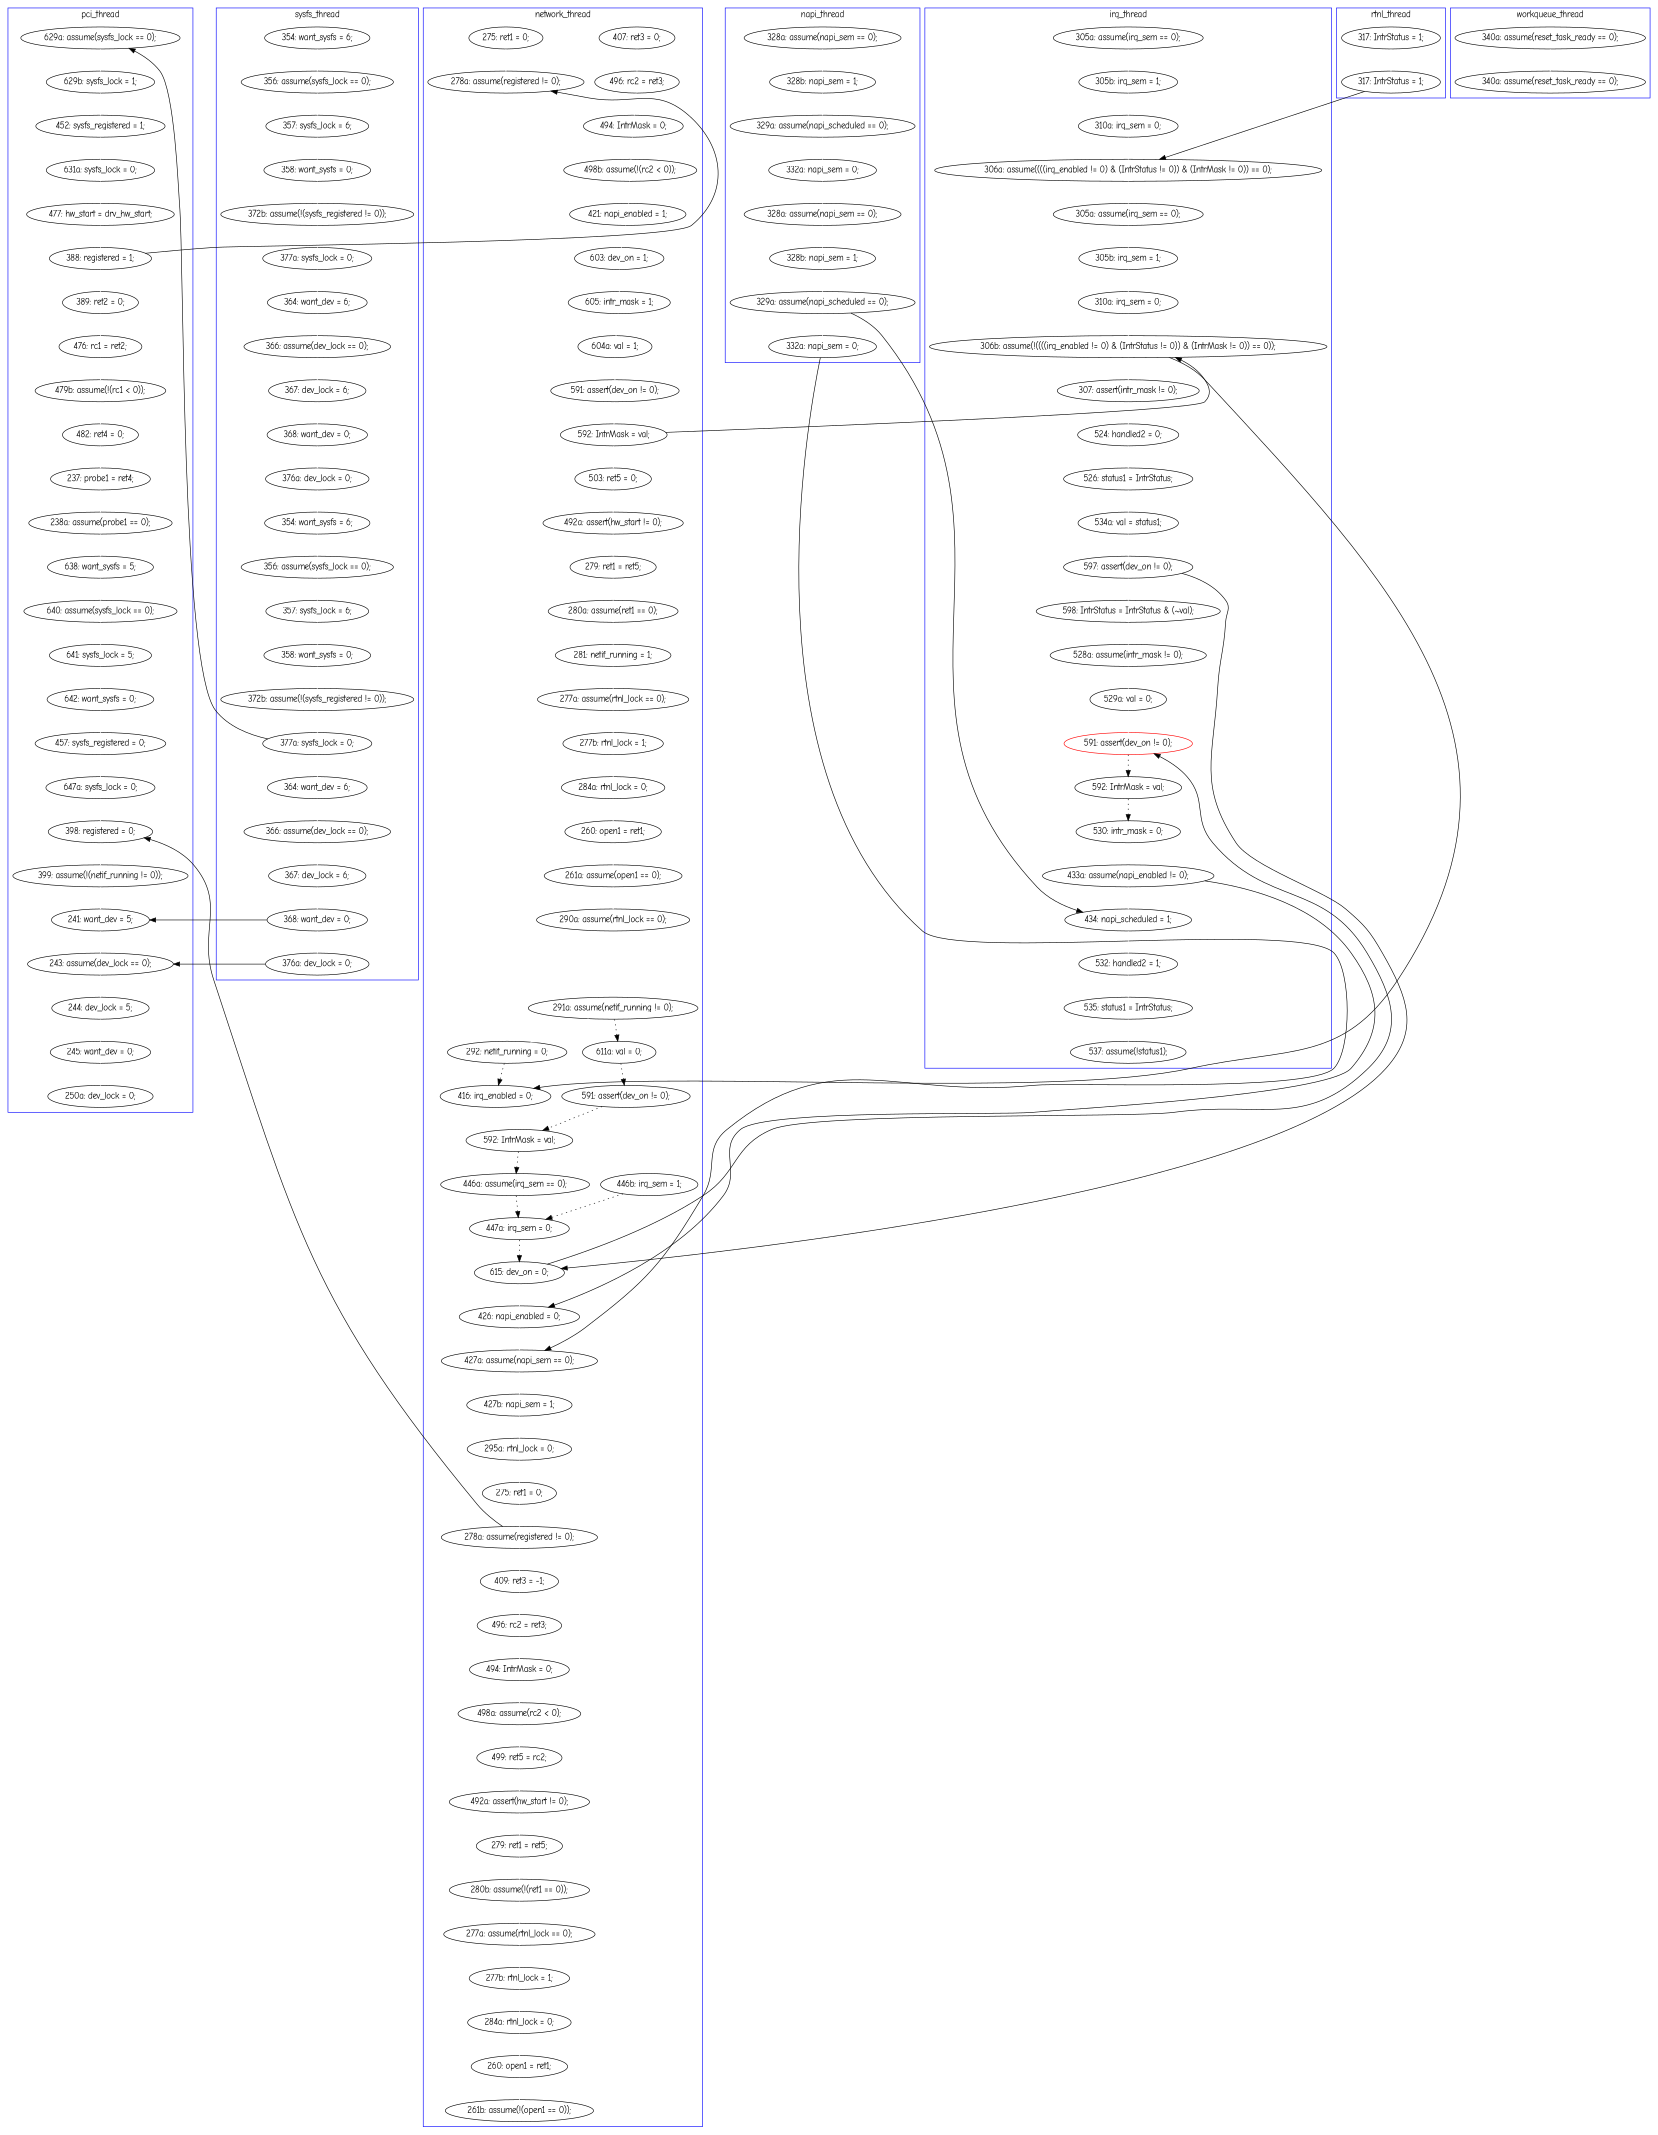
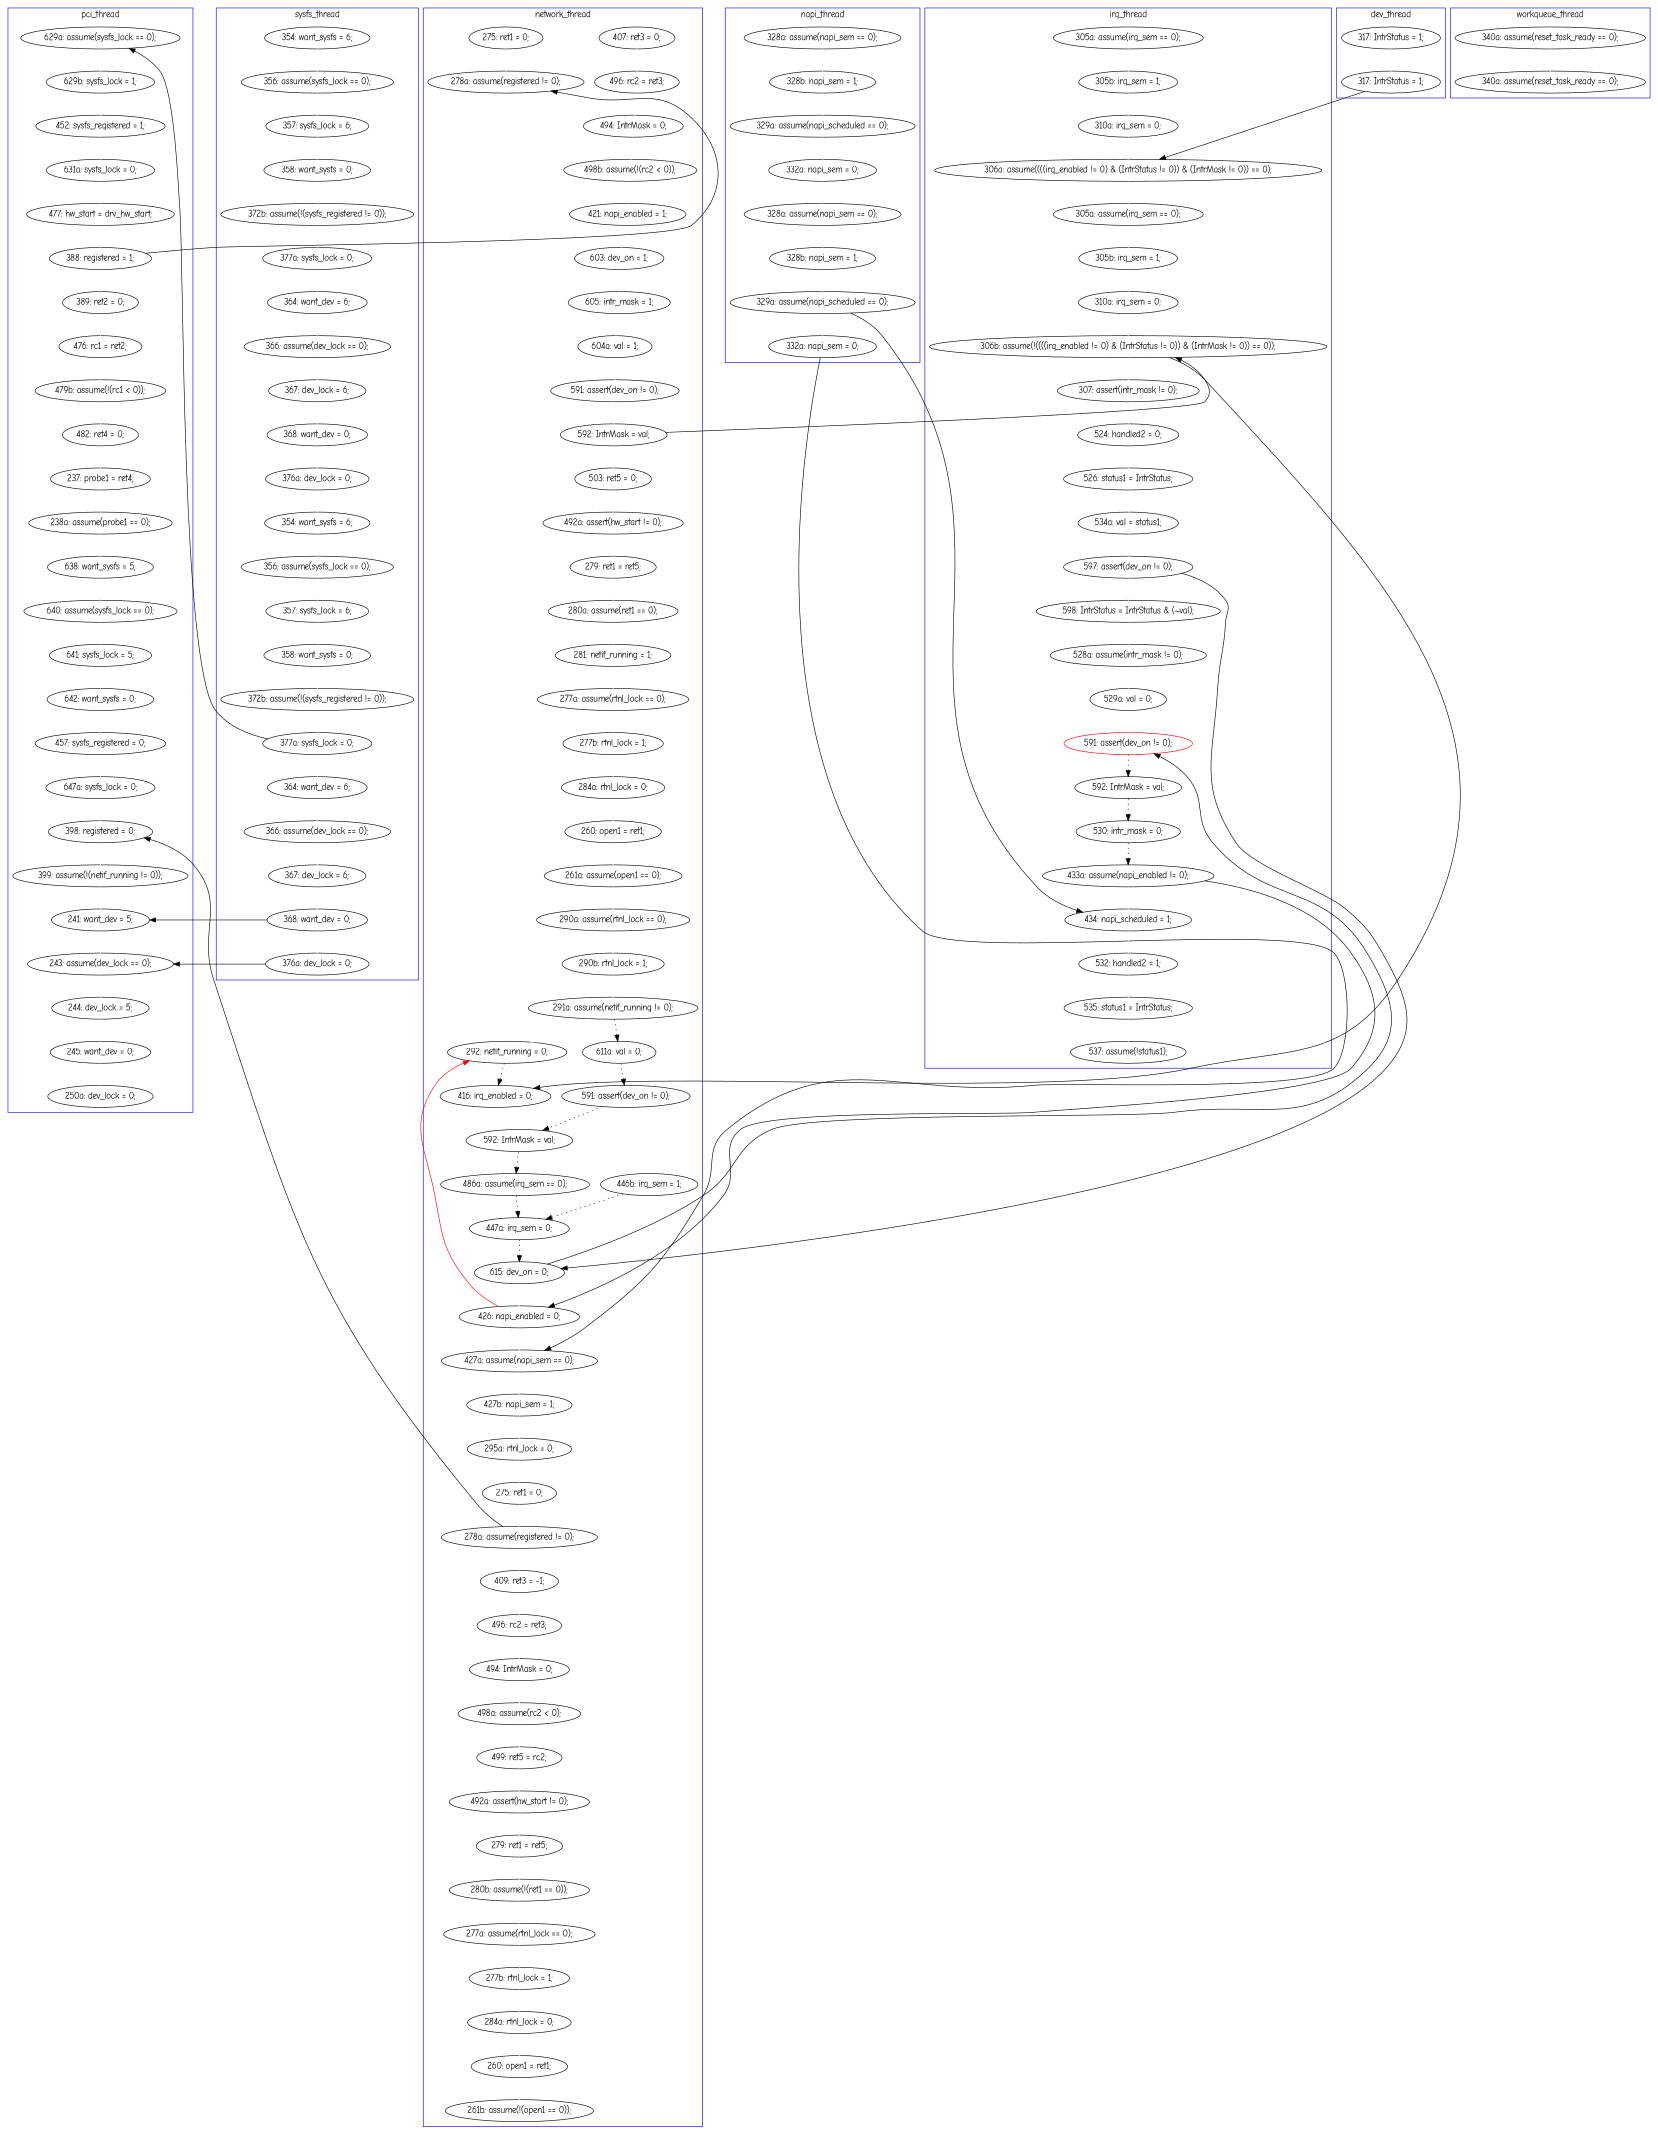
cluster "rtnl_thread": label "rtnl_thread" -> "dev_thread"
edge "530: intr_mask = 0;" -> "433a: assume(napi_enabled != 0);": added
node "290b: rtnl_lock = 1;": added
node "446a: assume(irq_sem == 0);": label "446a: assume(irq_sem == 0);" -> "486a: assume(irq_sem == 0);"
edge "426: napi_enabled = 0;" -> "292: netif_running = 0;": added
